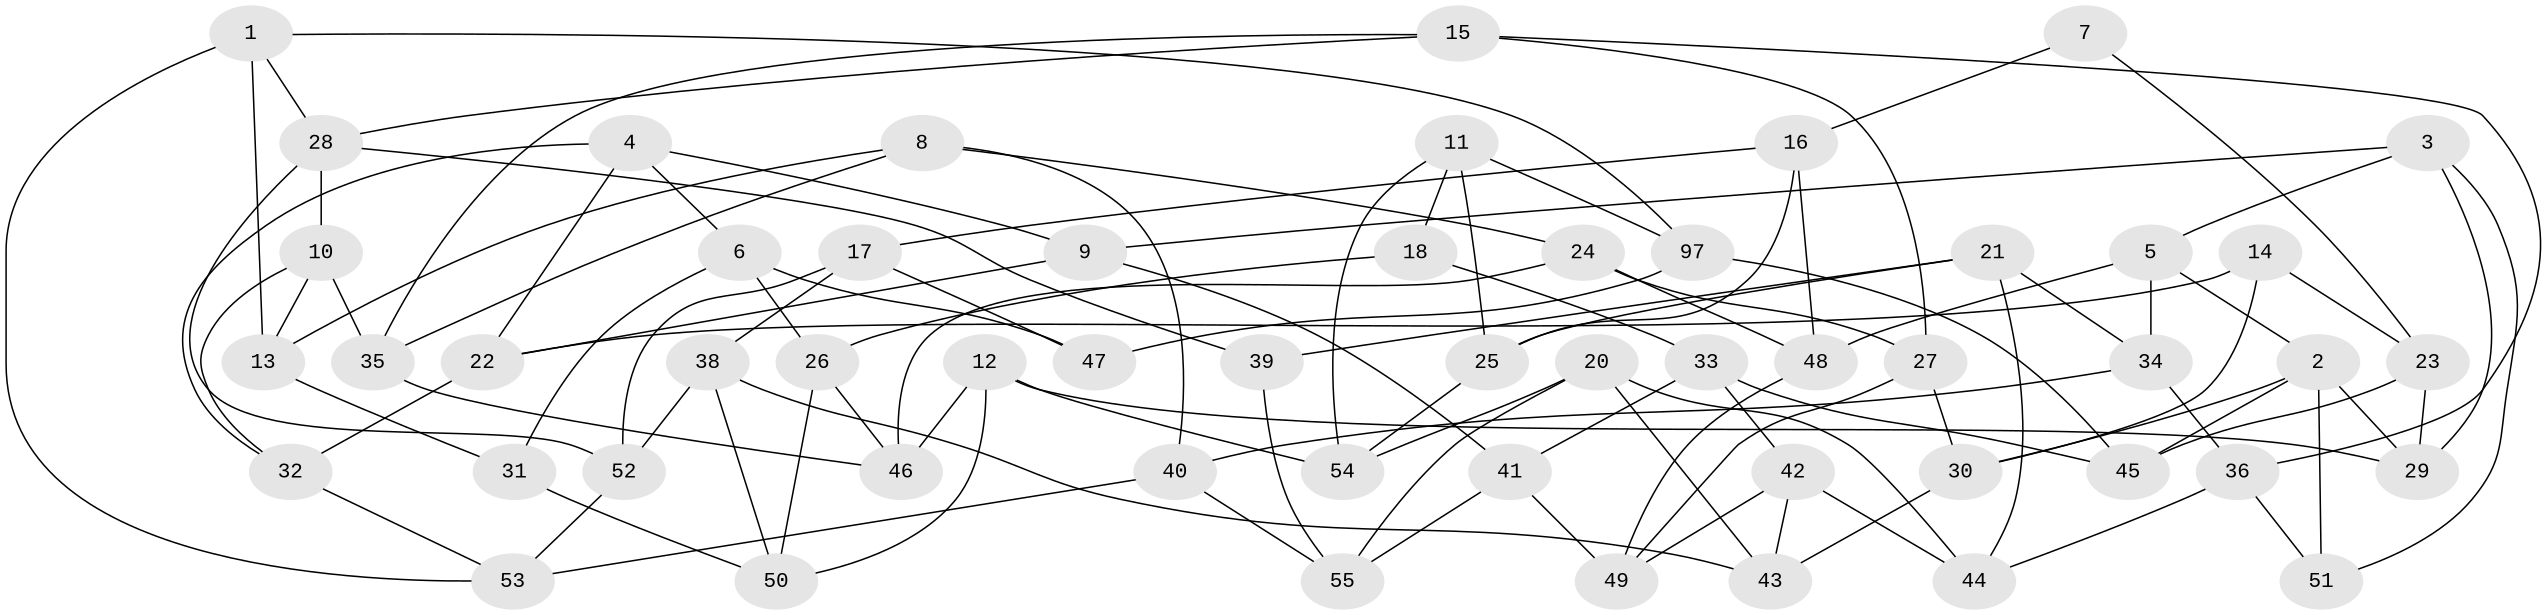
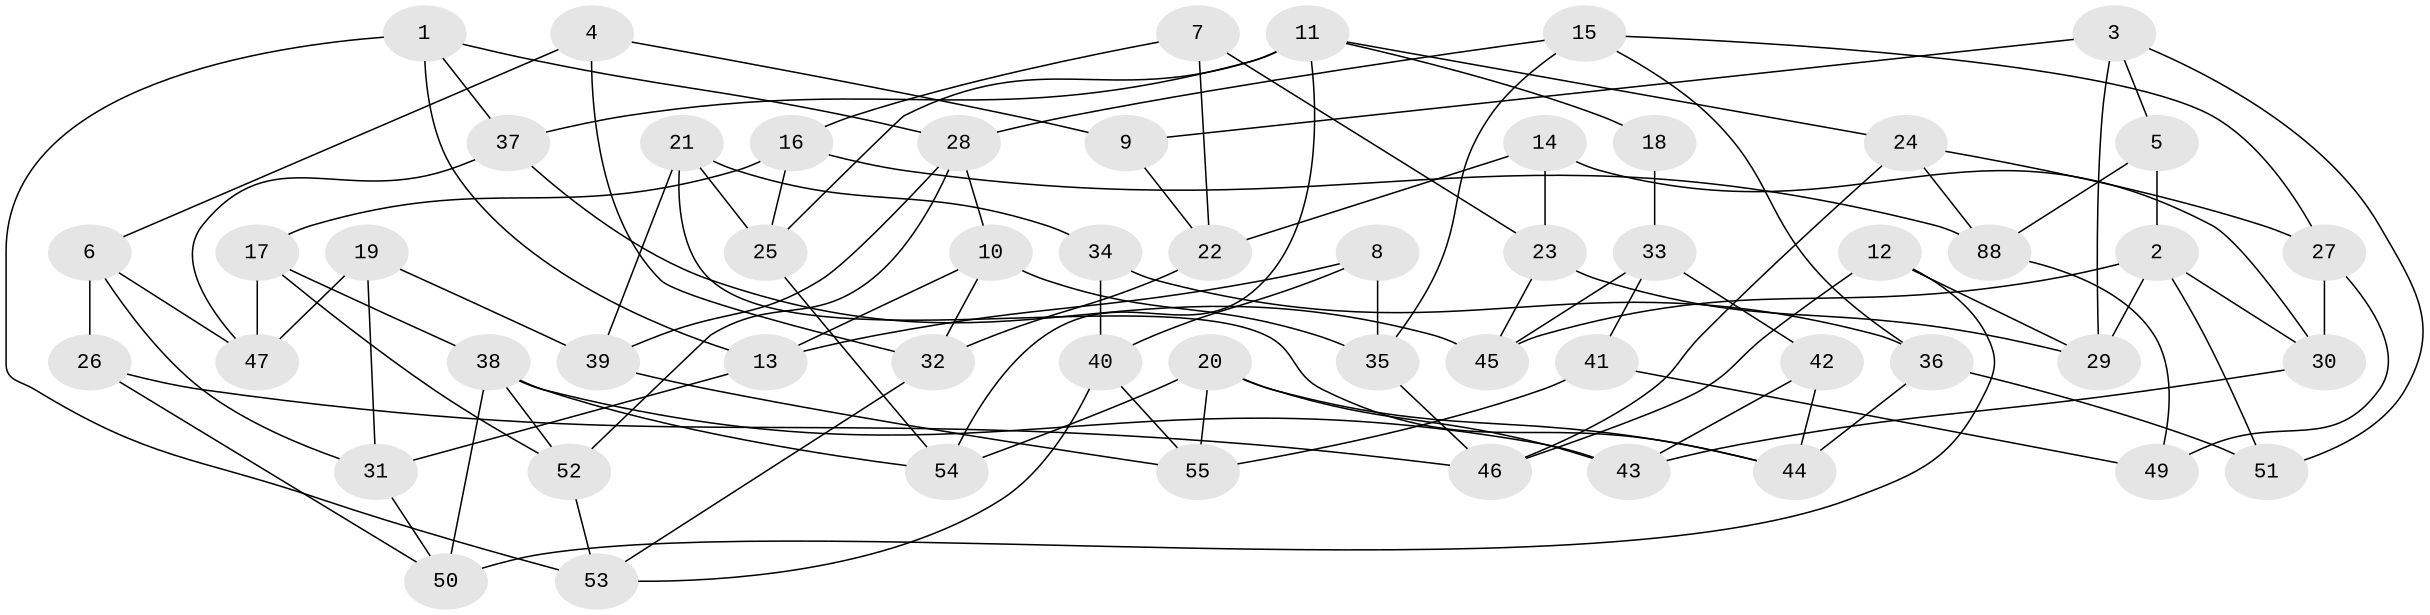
edge "8" -- "24": now "11" -- "24"
node "19": added
edge "4" -- "22": now "7" -- "22"
node "97": label "97" -> "37"
edge "18" -- "26": removed
edge "5" -- "34": removed
edge "9" -- "41": removed
node "48": label "48" -> "88"
edge "12" -- "54": now "38" -- "54"
edge "42" -- "49": removed
